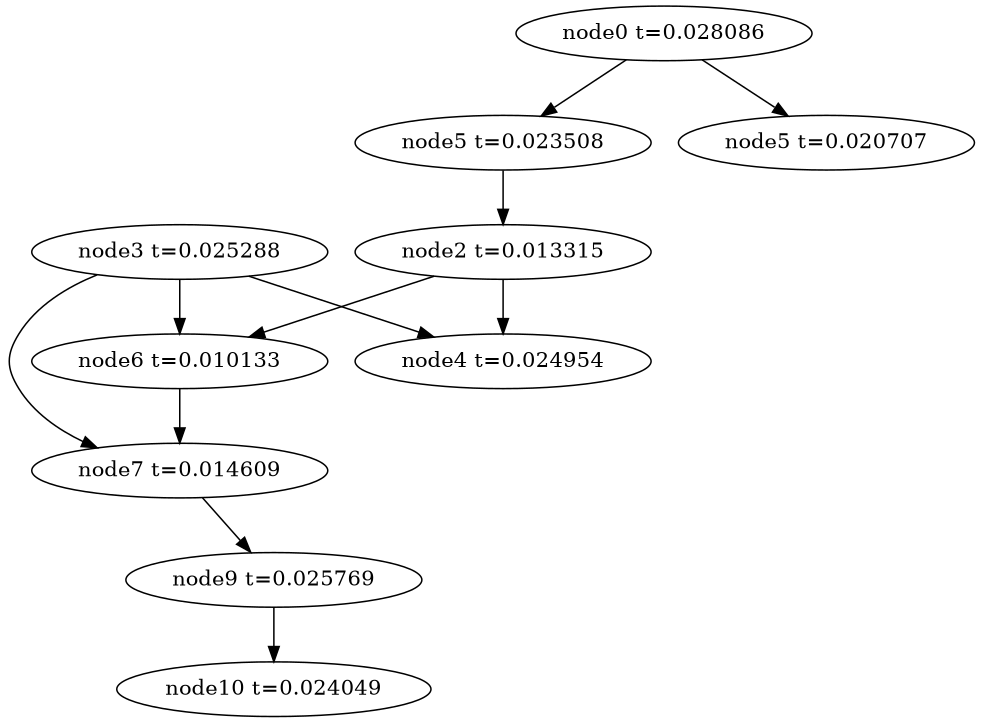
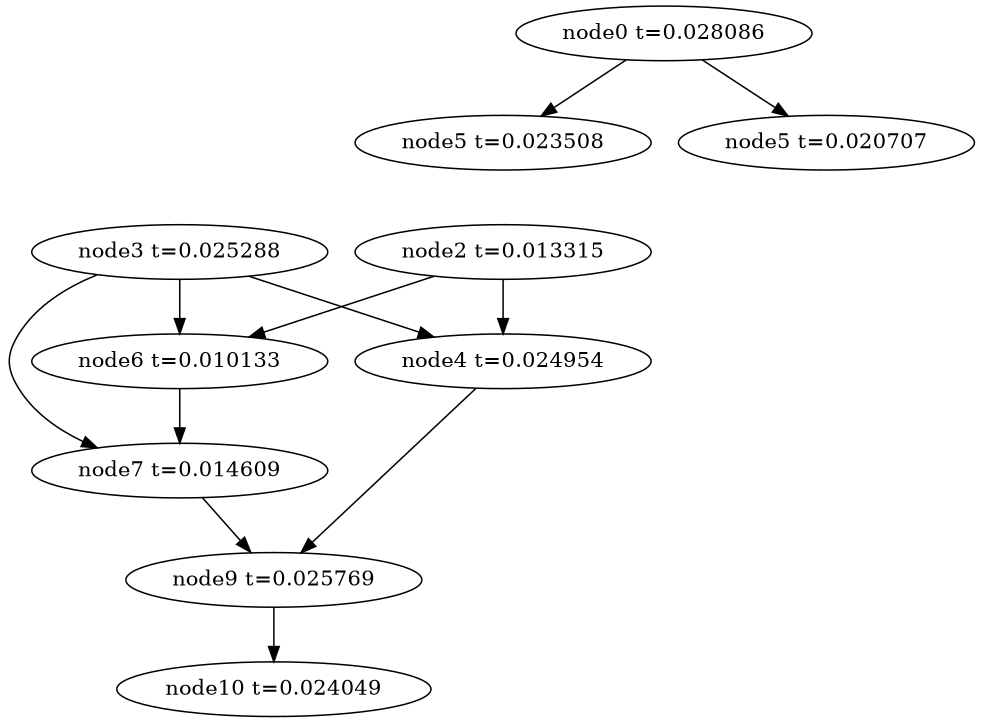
edge "node5 t=0.023508" -> "node2 t=0.013315": removed
edge "node4 t=0.024954" -> "node9 t=0.025769": added
